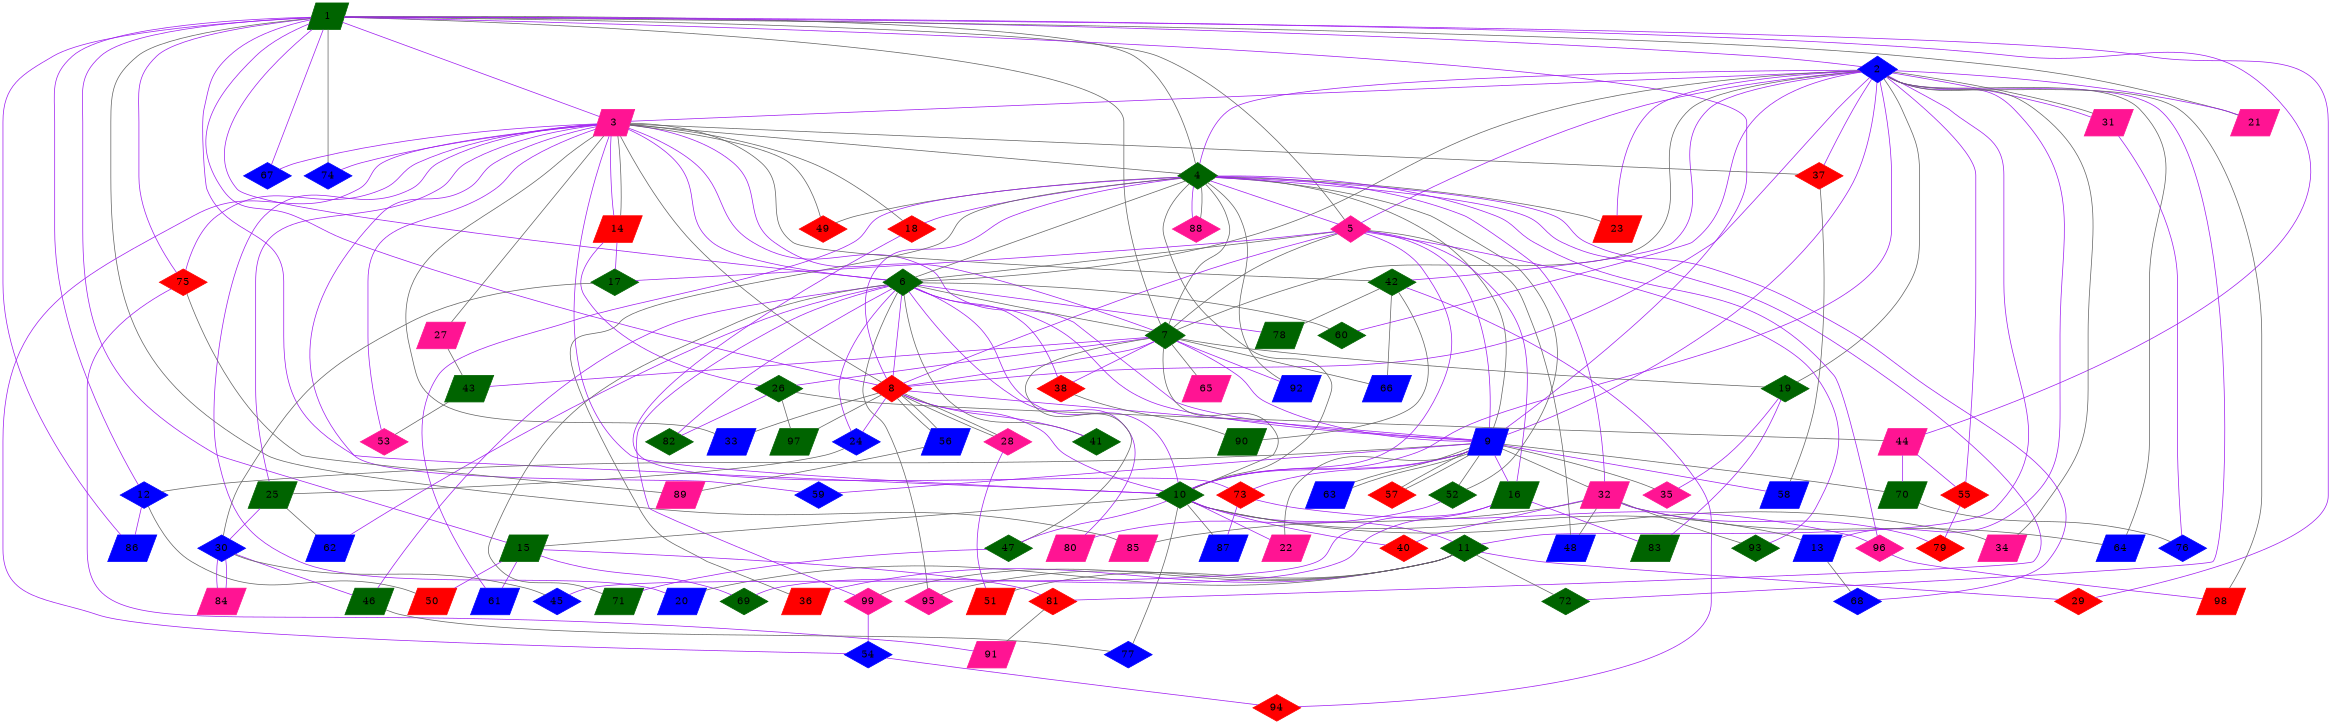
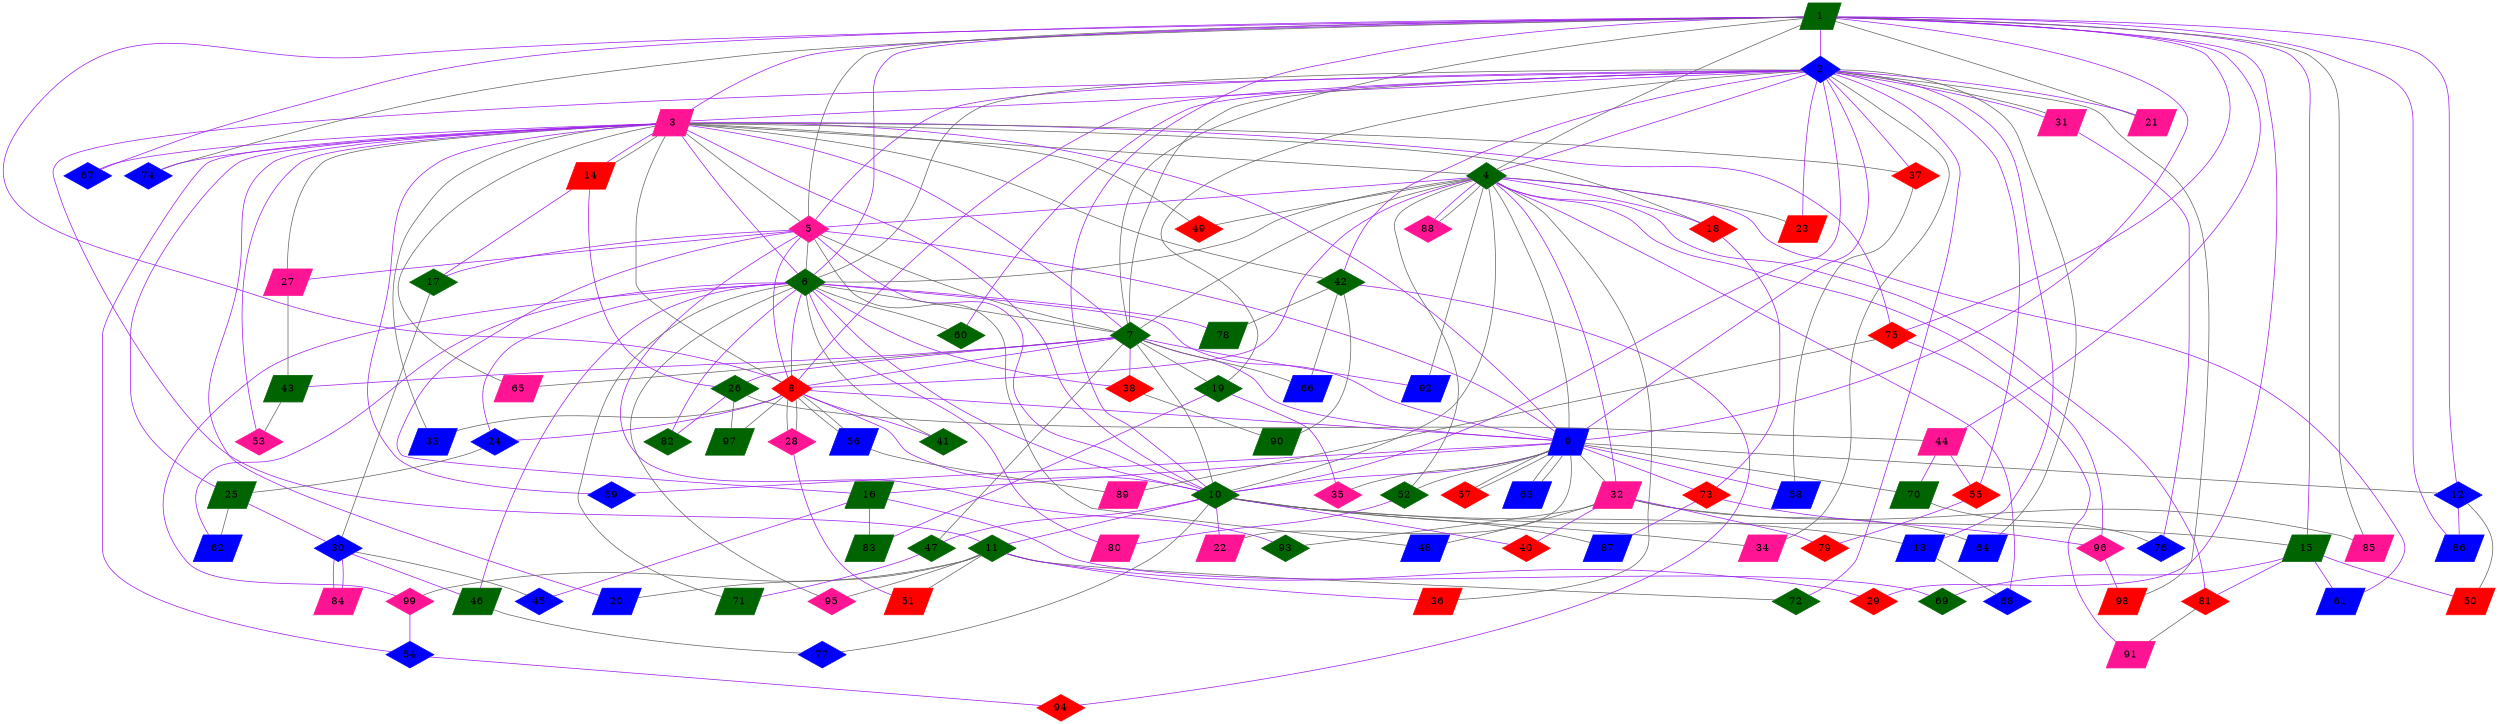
edge "3" -- "5": added
edge "3" -- "65": added
edge "5" -- "27": added
